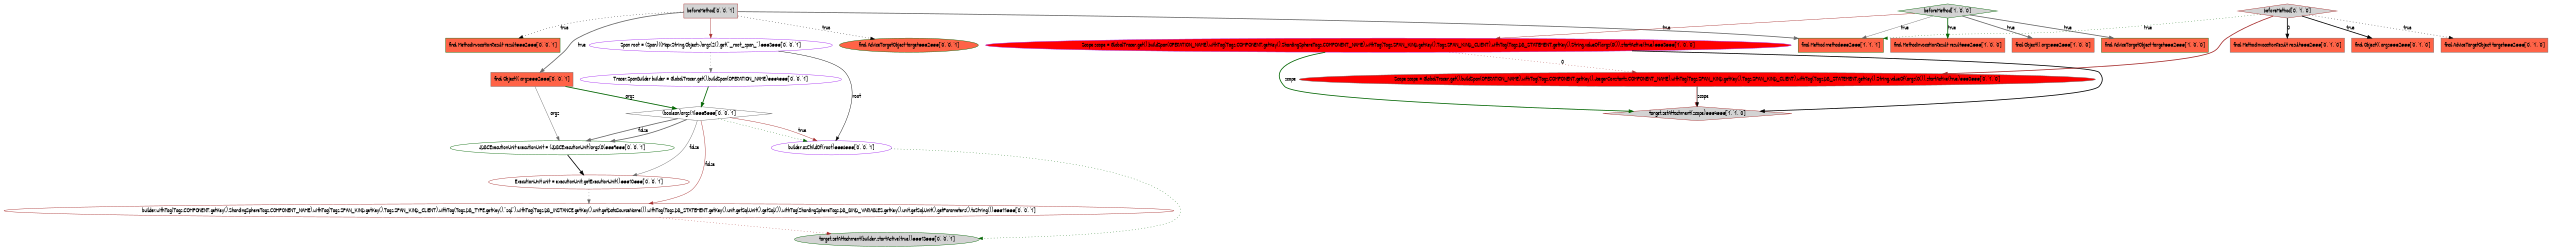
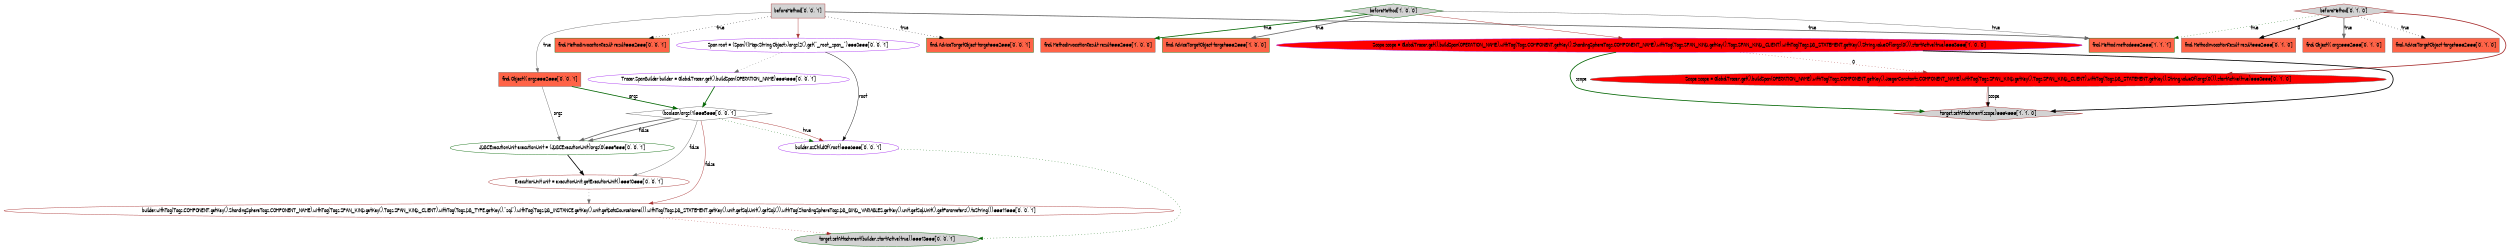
edge "beforeMethod['0', '0', '1']" -> "final Object(( args@@@2@@@['0', '0', '1']": style bold -> solid
edge "beforeMethod['0', '1', '0']" -> "final Object(( args@@@2@@@['0', '1', '0']": color black -> gray40
node "final AdviceTargetObject target@@@2@@@['0', '0', '1']": shape ellipse -> box
node "final Object(( args@@@2@@@['1', '0', '0']": removed
